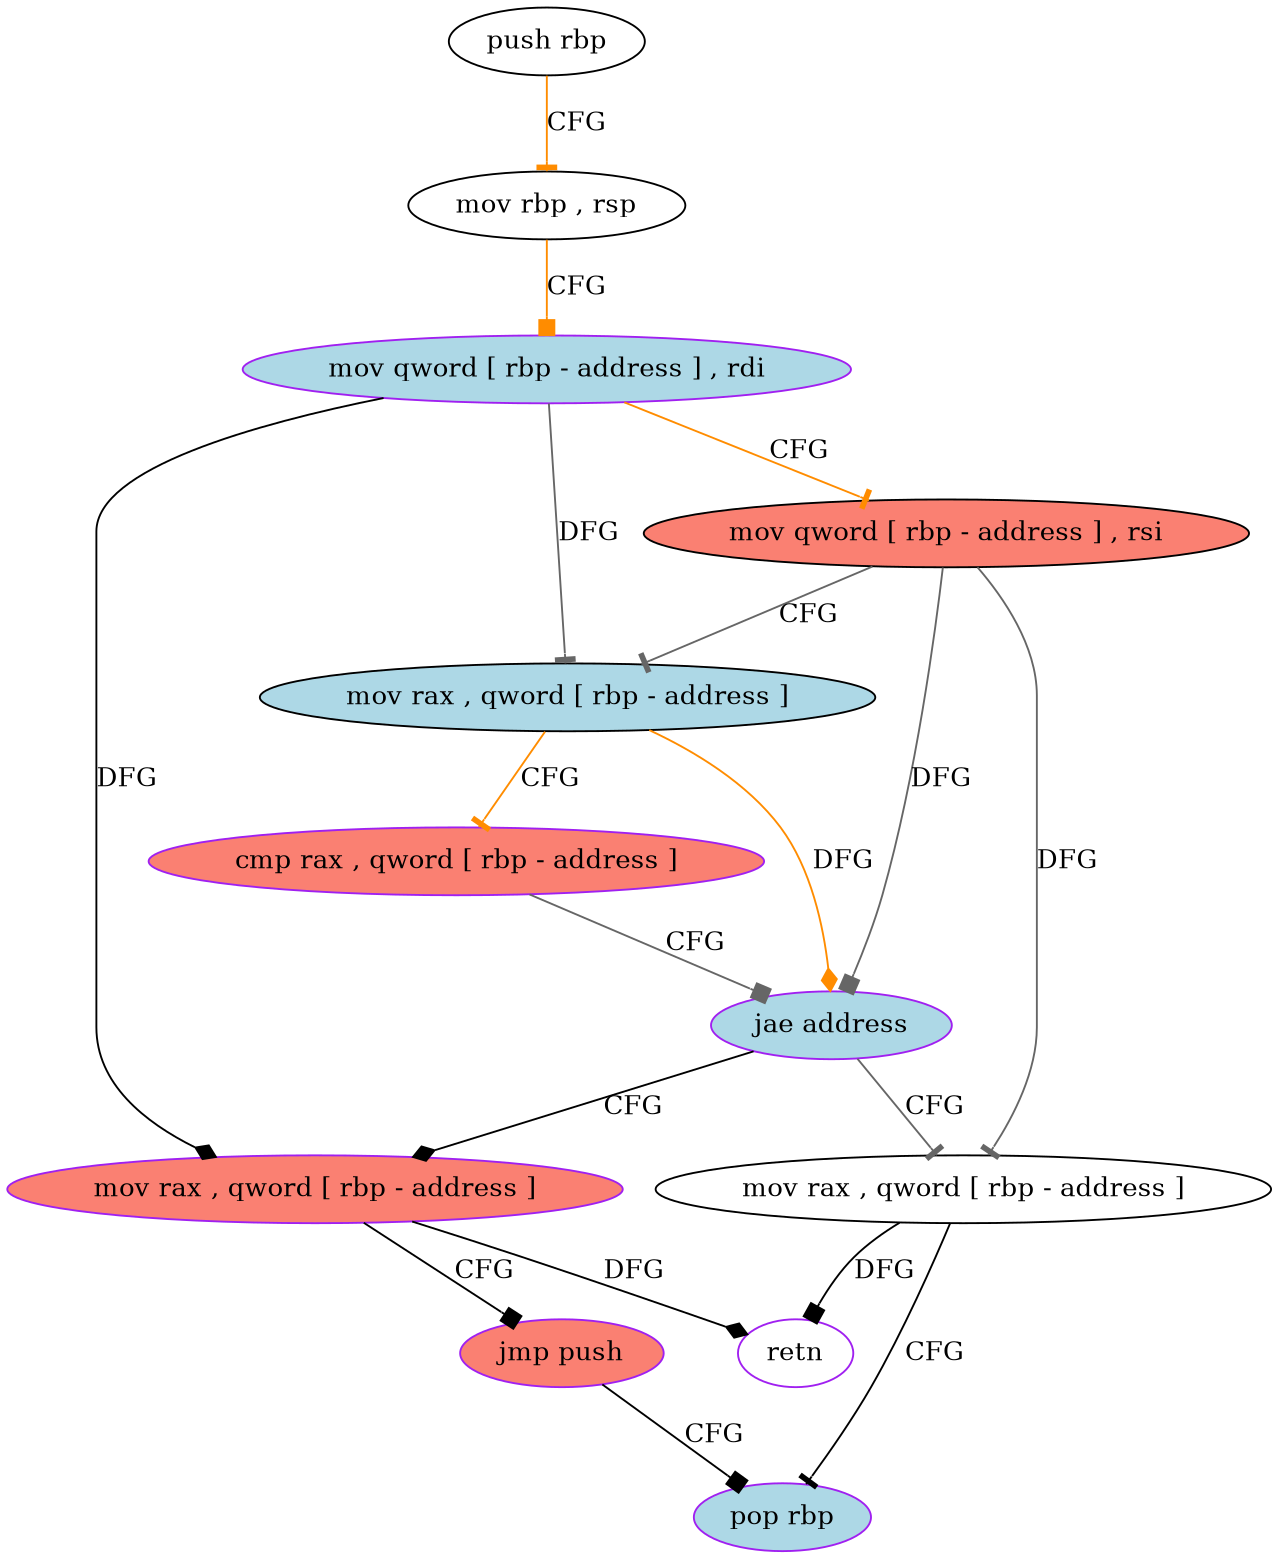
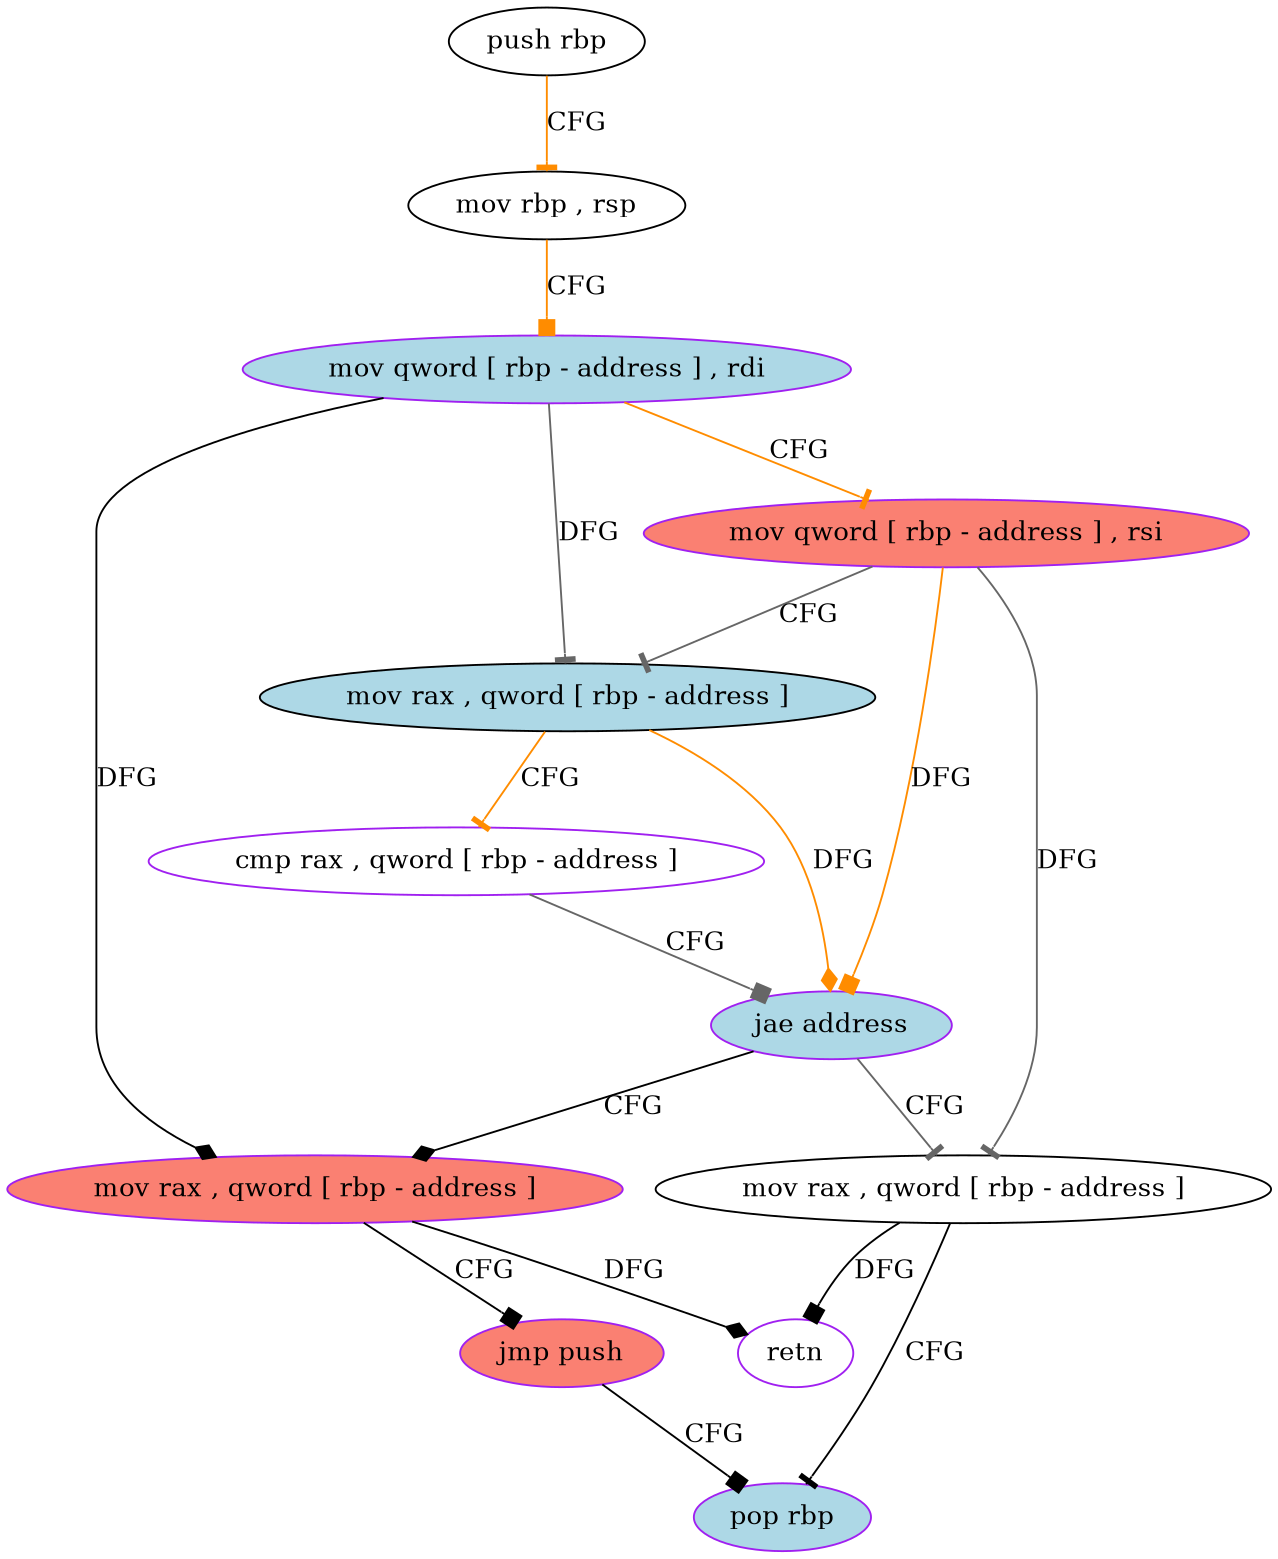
node "mov qword [ rbp - address ] , rsi": color black -> purple
edge "mov qword [ rbp - address ] , rsi" -> "jae address": color gray40 -> darkorange
node "cmp rax , qword [ rbp - address ]": fillcolor salmon -> white
